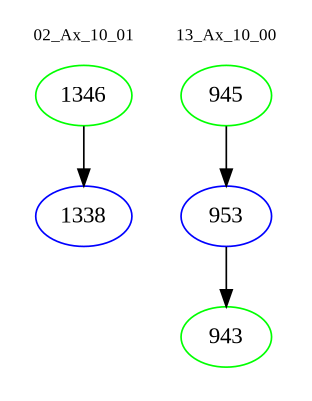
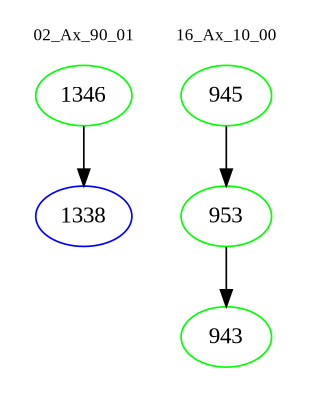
cluster "02_Ax_10_01": label "02_Ax_10_01" -> "02_Ax_90_01"
cluster "13_Ax_10_00": label "13_Ax_10_00" -> "16_Ax_10_00"
node "953": color blue -> green
